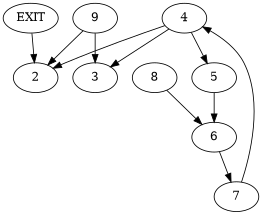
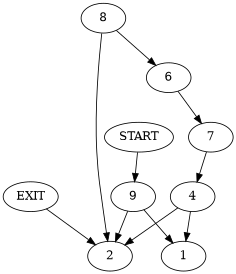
node "3": label "3" -> "1"
node "5": removed
edge "8" -> "2": added
node "START": added
